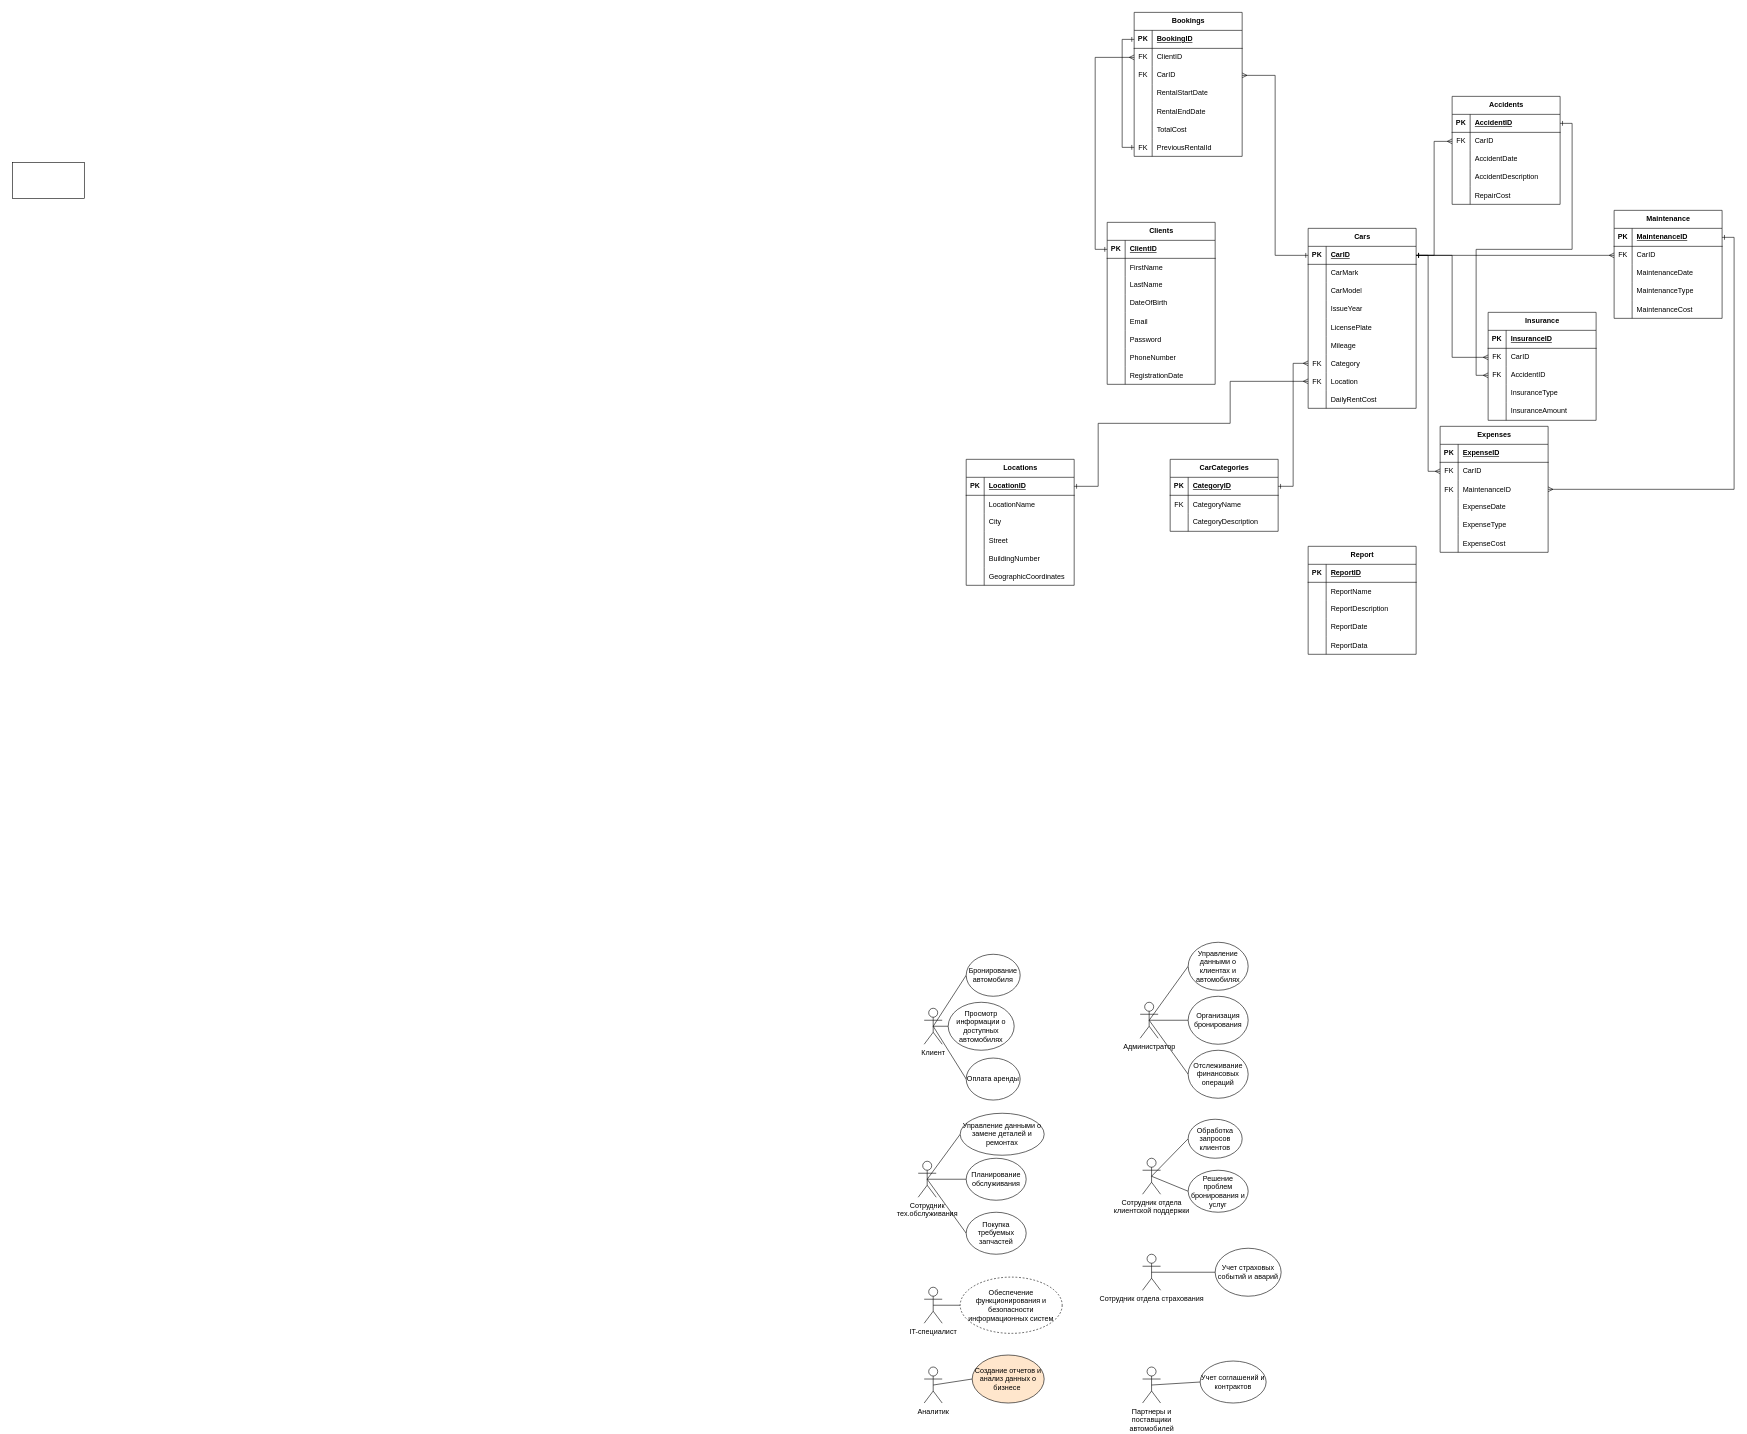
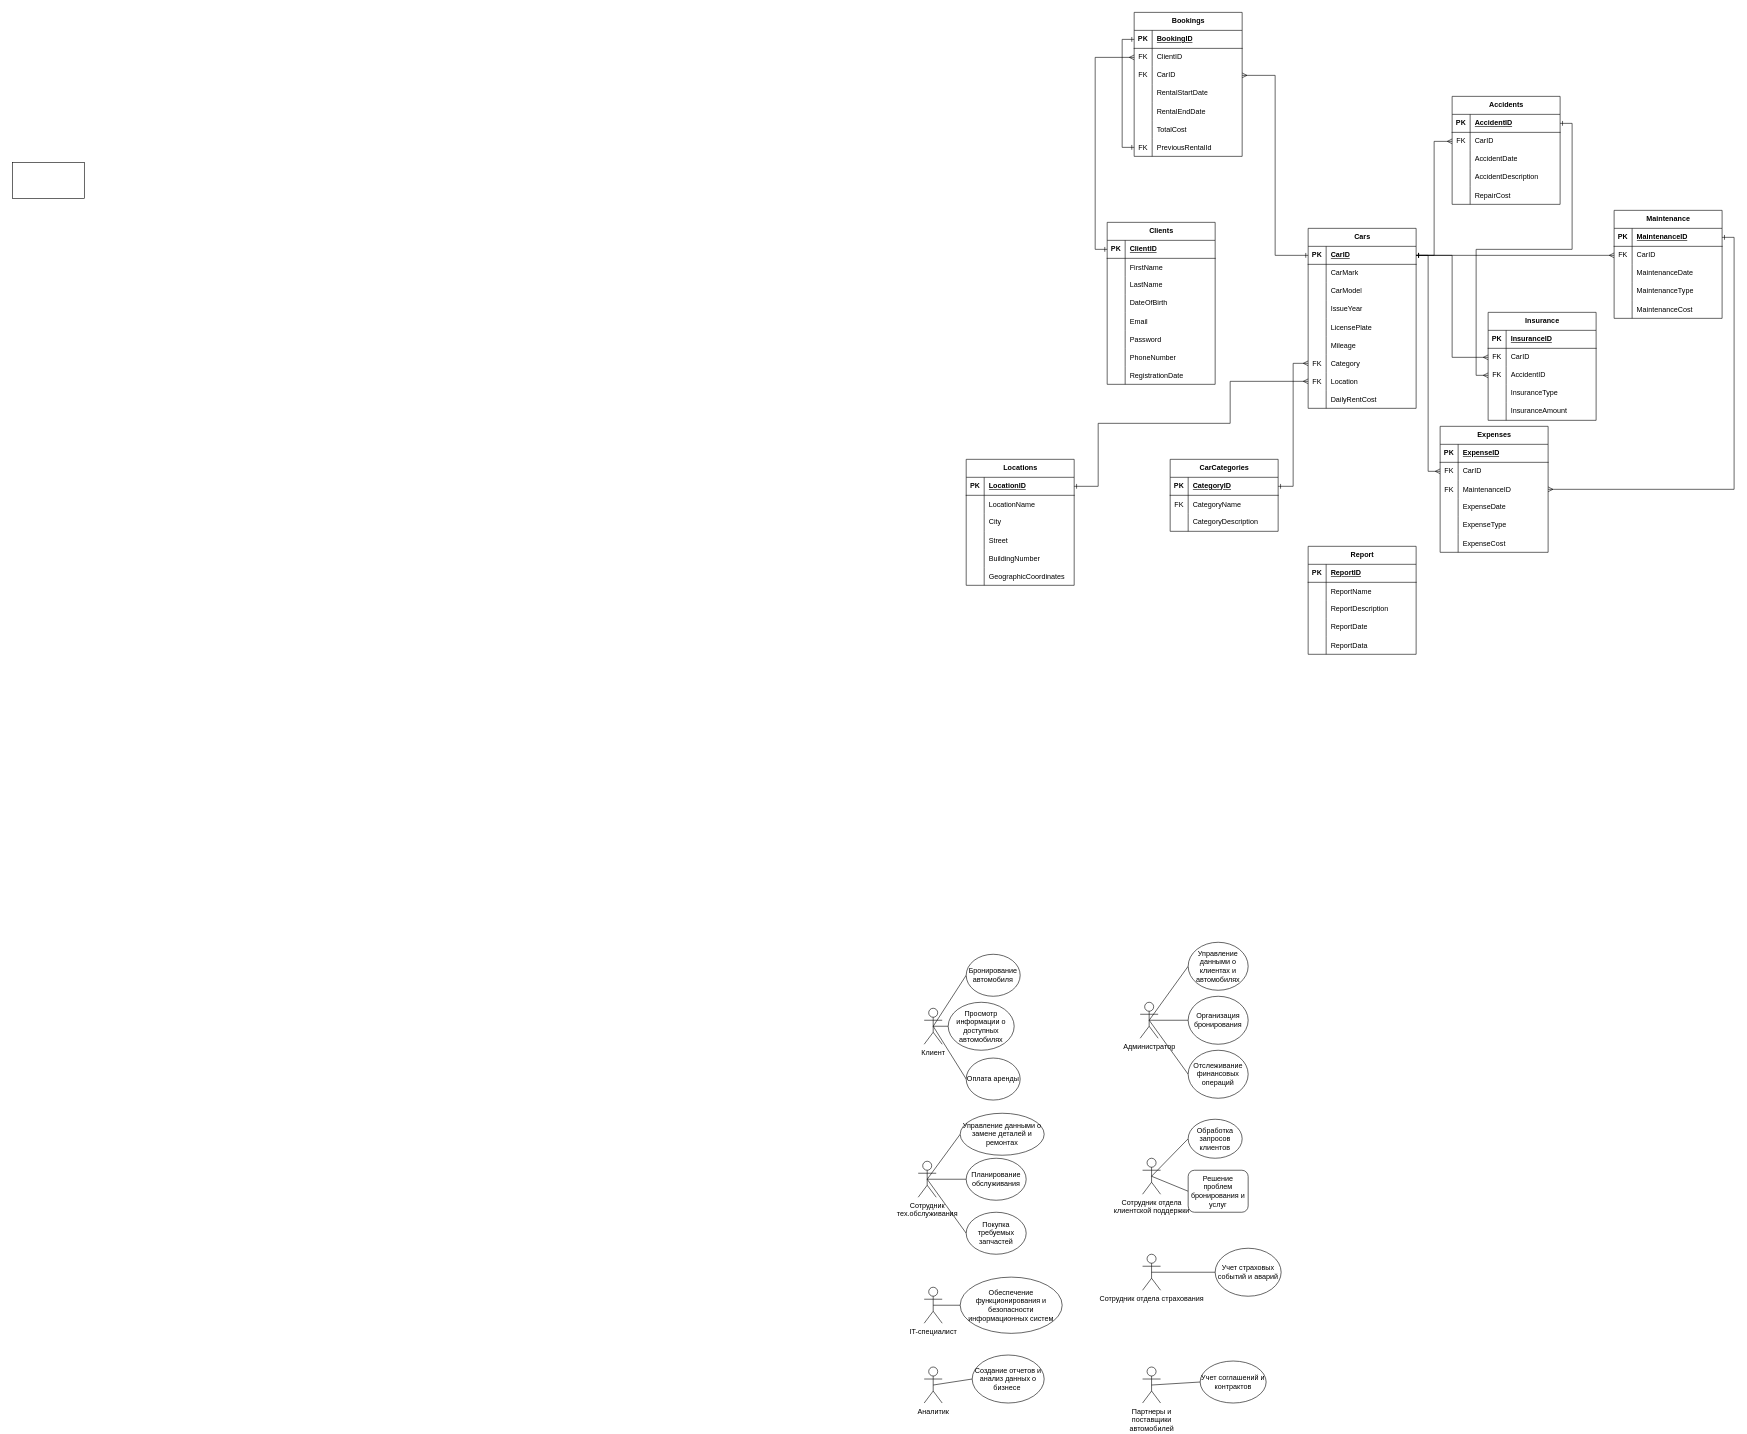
node "Решение проблем бронирования и услуг": shape ellipse -> rounded rectangle
node "Обеспечение функционирования и безопасности информационных систем": style dashed -> solid
node "Создание отчетов и анализ данных о бизнесе": fillcolor #ffe6cc -> #ffffff
